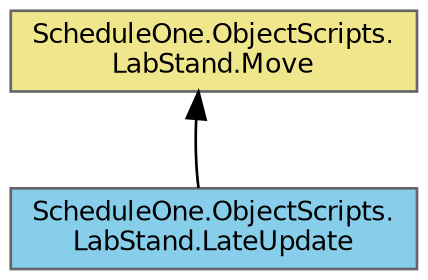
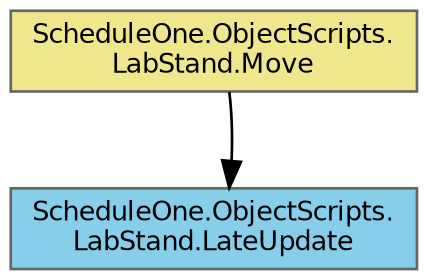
edge "ScheduleOne.ObjectScripts. LabStand.LateUpdate" -> "ScheduleOne.ObjectScripts. LabStand.Move": reversed
